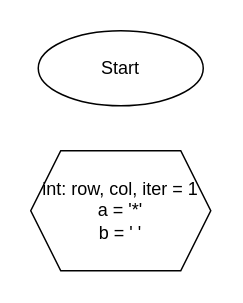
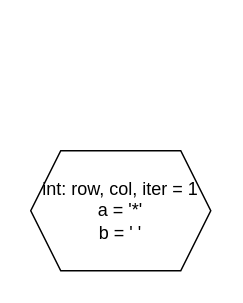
node "Start": removed
